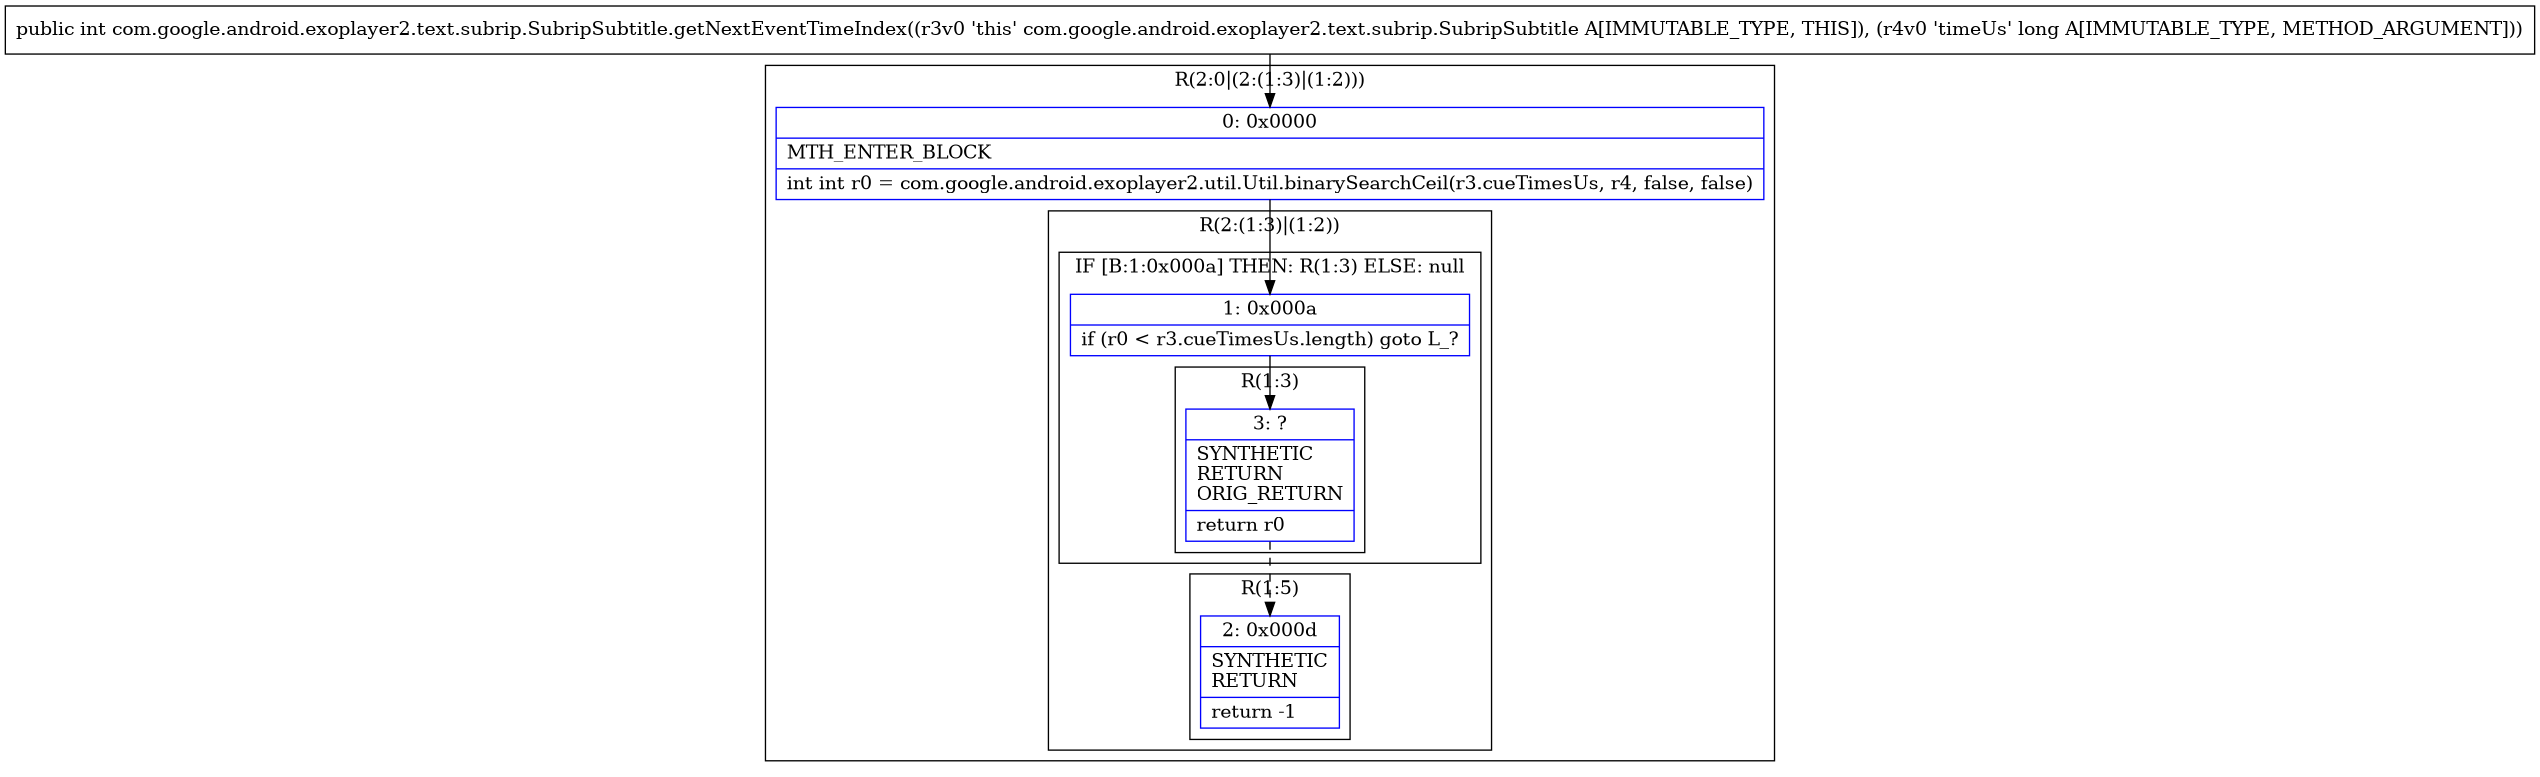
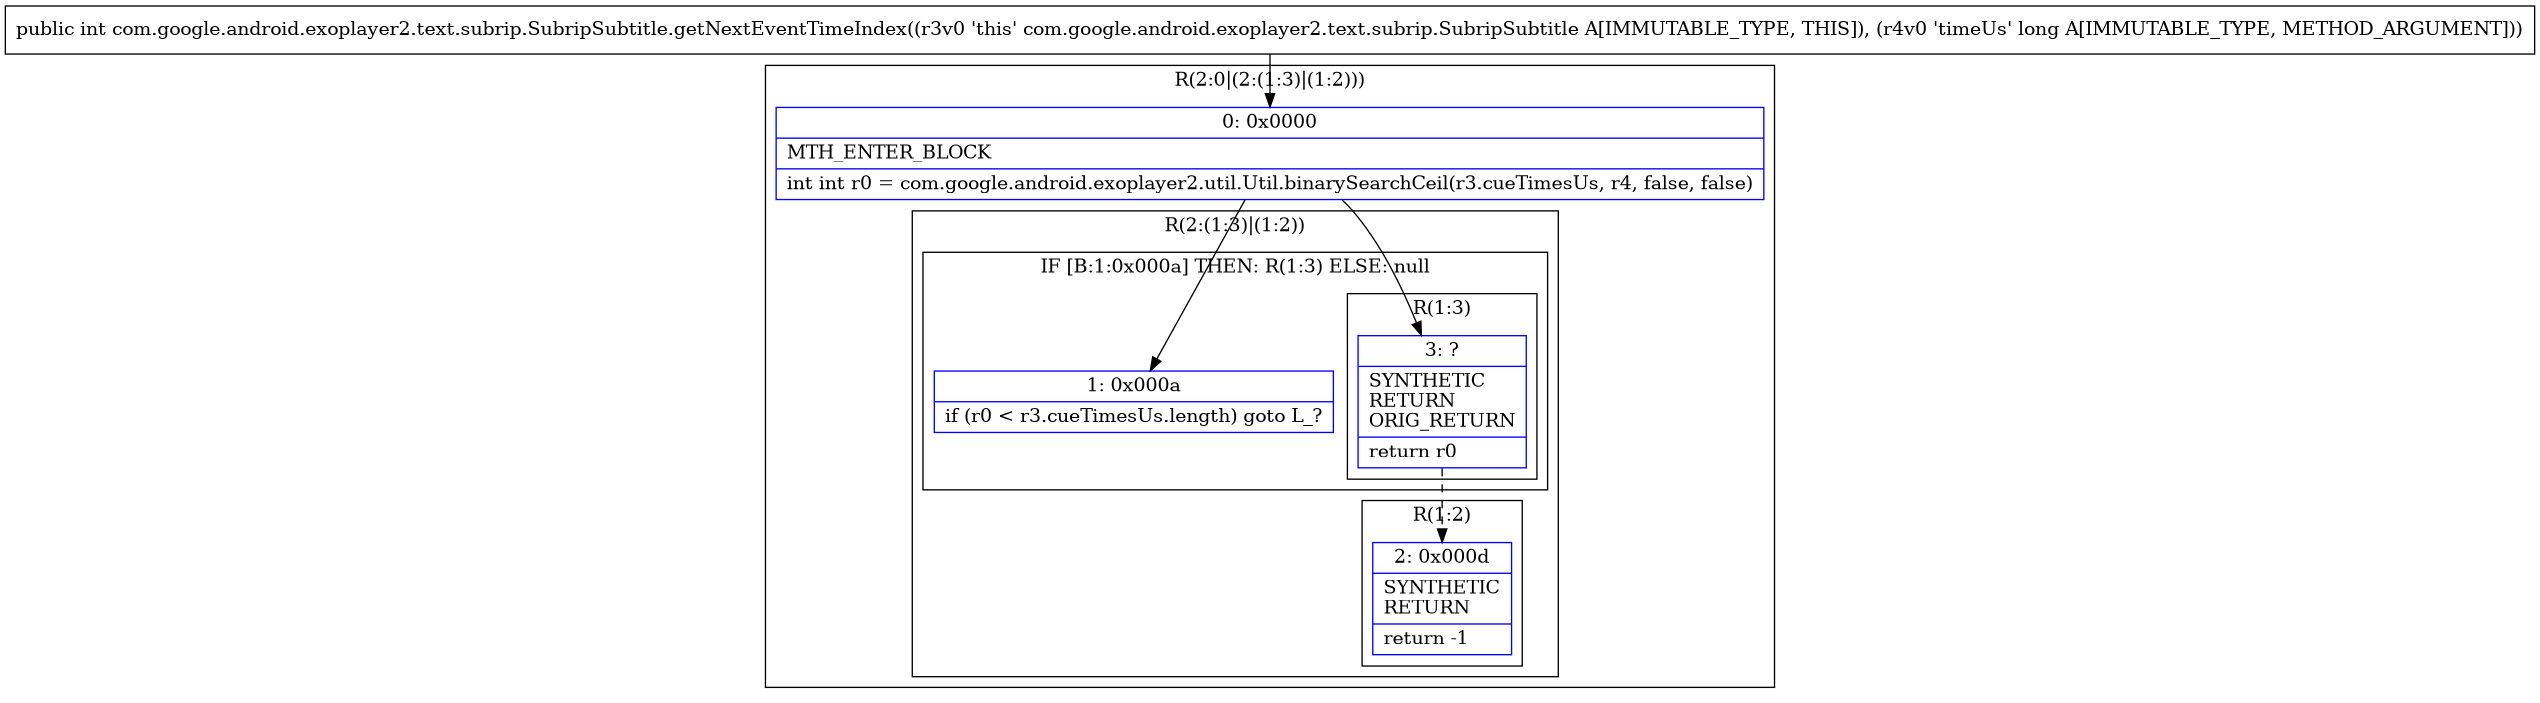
edge "1: 0x000a" -> "3: ?": now "0: 0x0000" -> "3: ?"
cluster "R(1:5)": label "R(1:5)" -> "R(1:2)"
